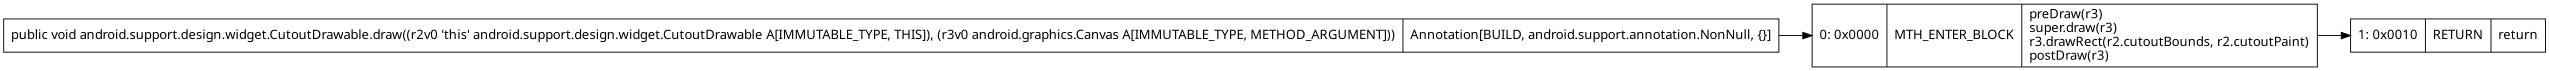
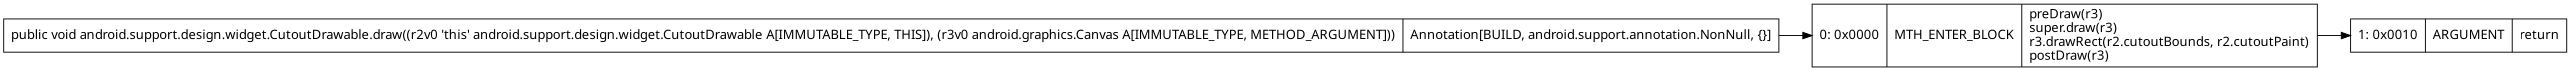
node "1: 0x0010": text "RETURN" -> "ARGUMENT"
